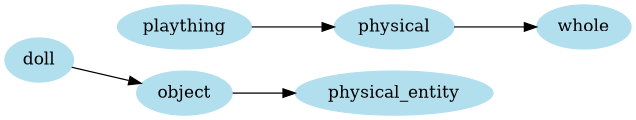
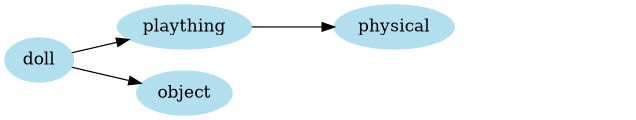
node "whole": removed
edge "doll" -> "plaything": added
node "physical_entity": removed
